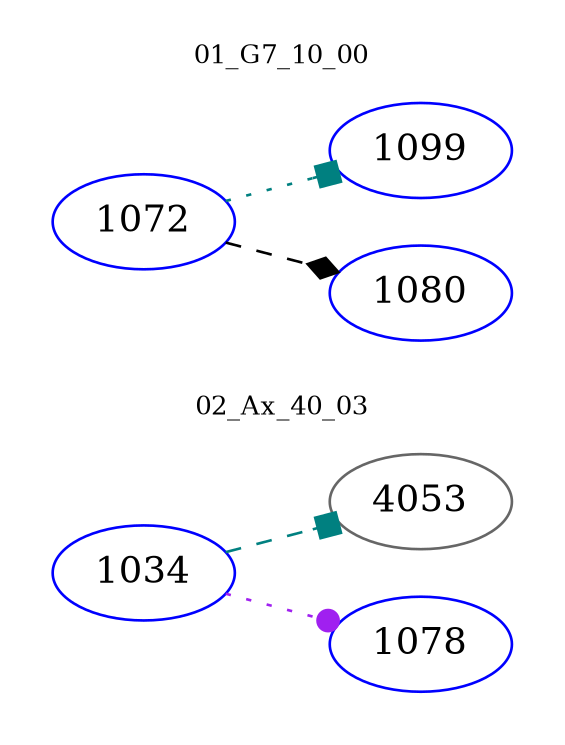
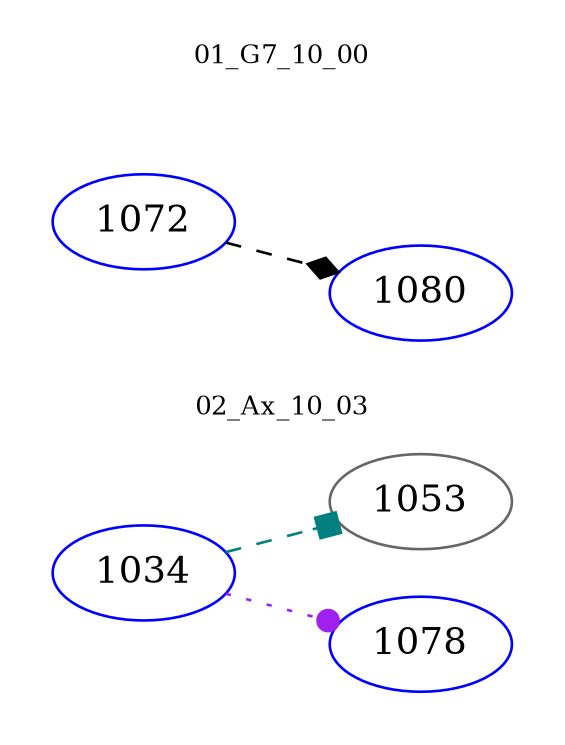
node "1099": removed
cluster "02_Ax_40_03": label "02_Ax_40_03" -> "02_Ax_10_03"
node "4053": label "4053" -> "1053"
